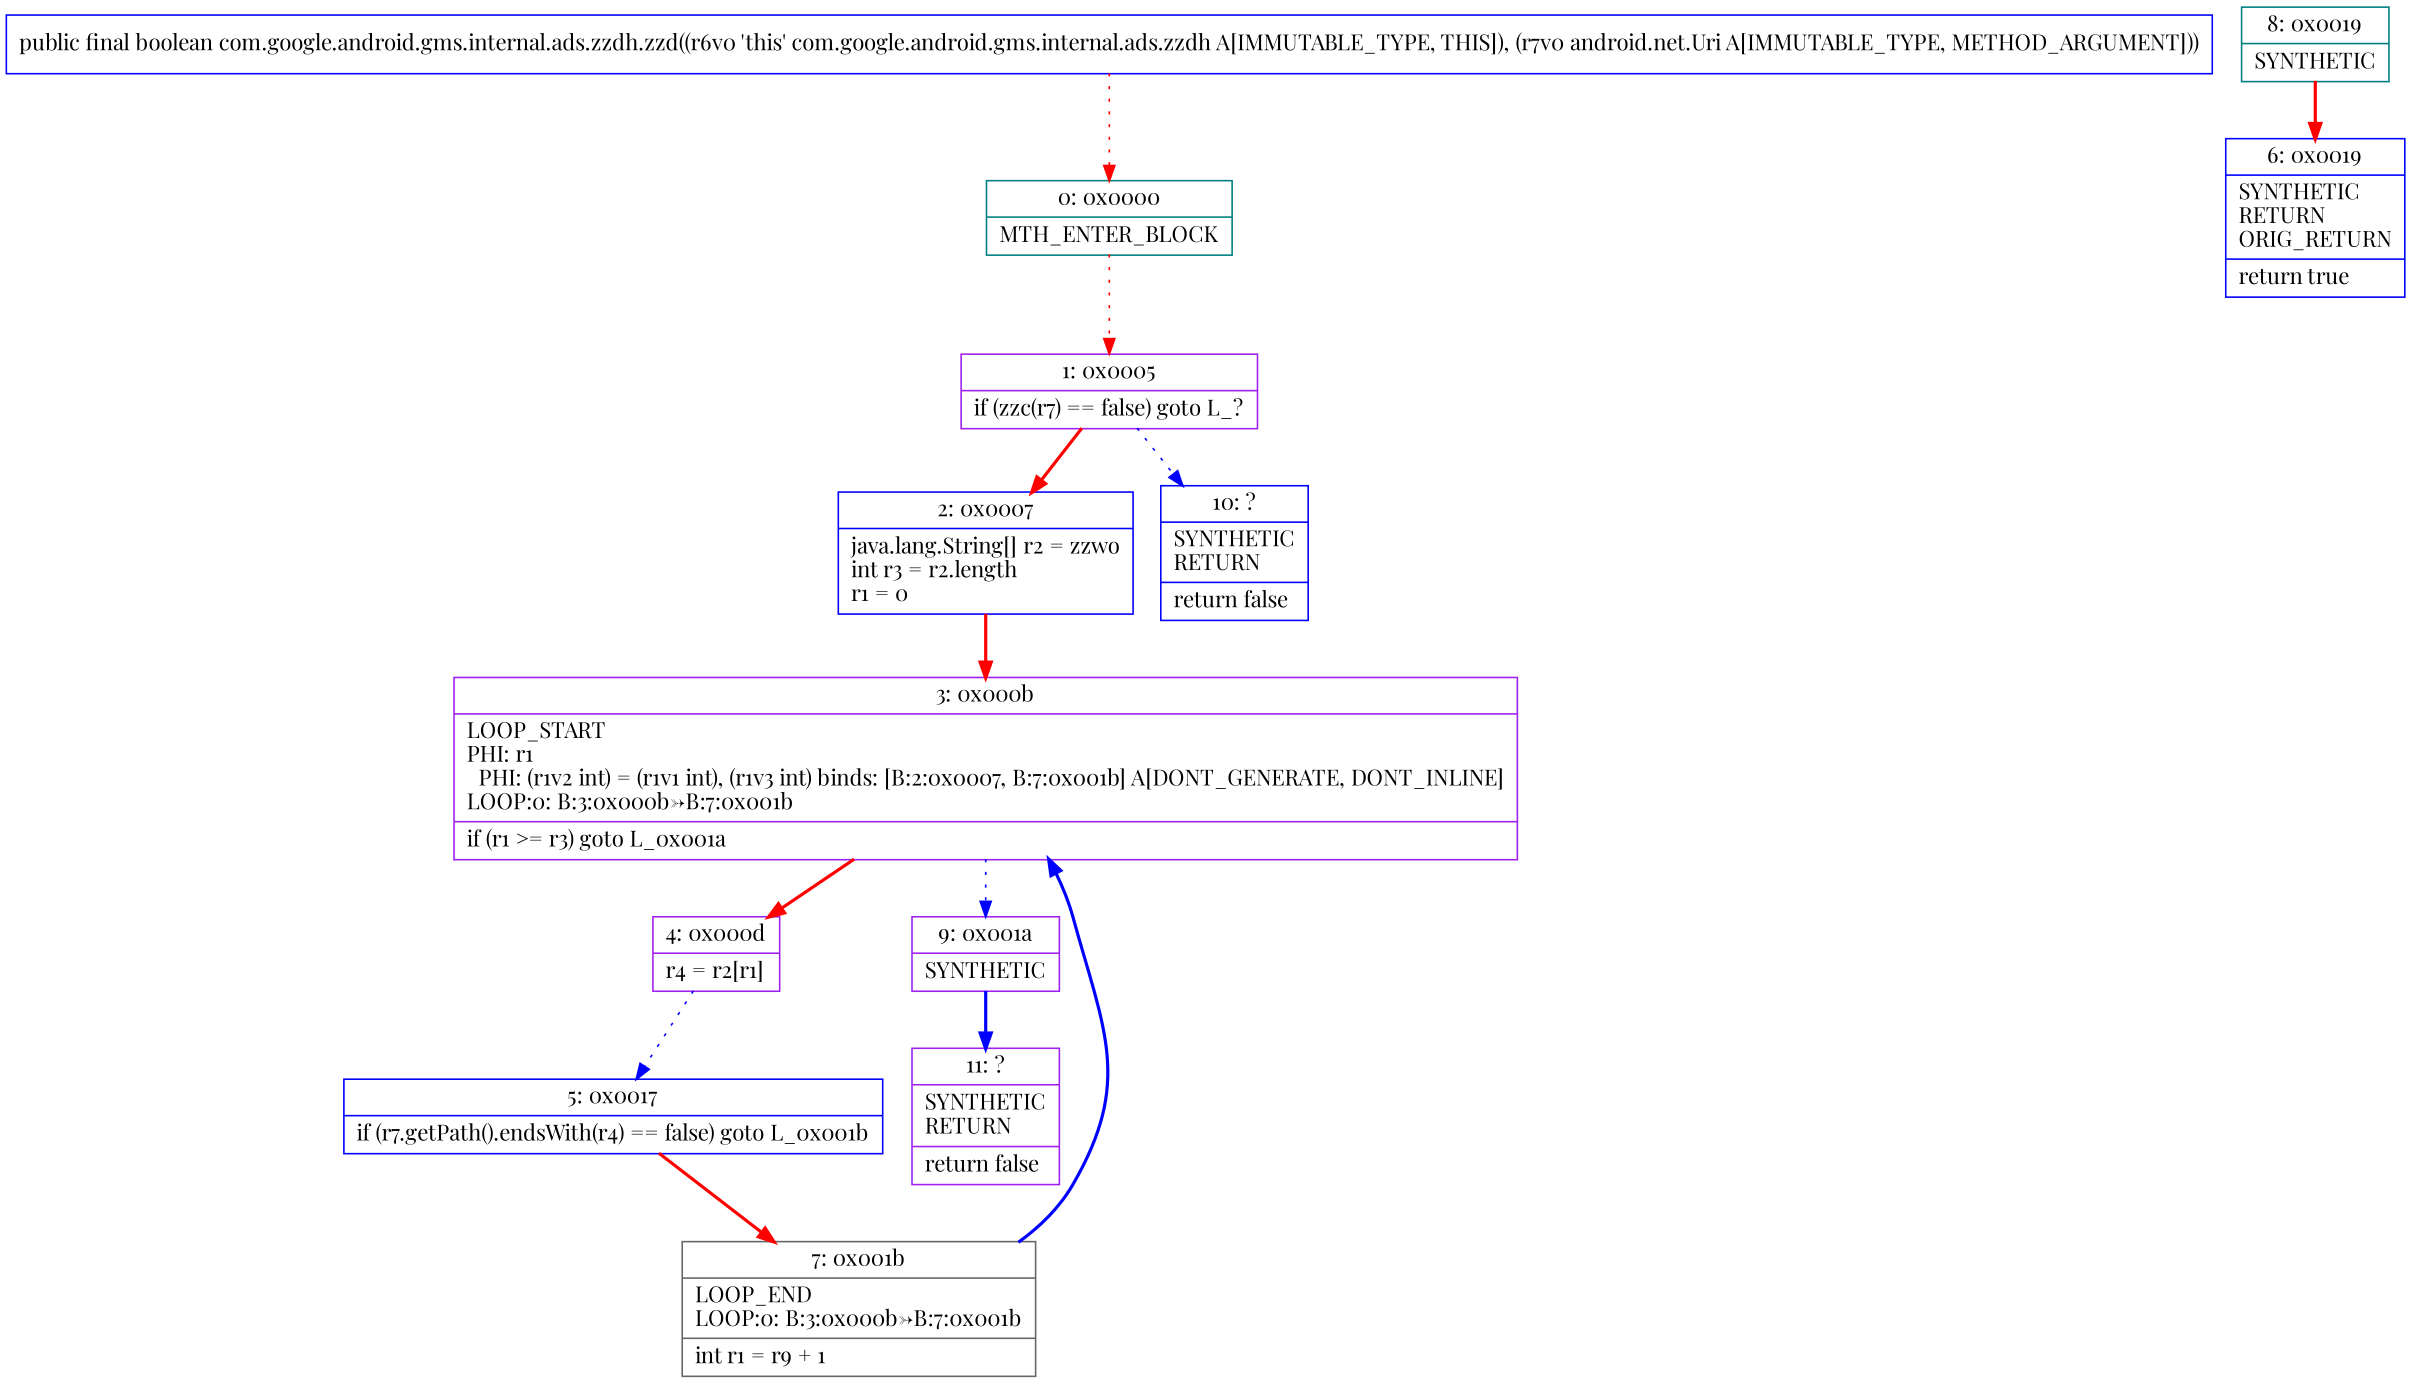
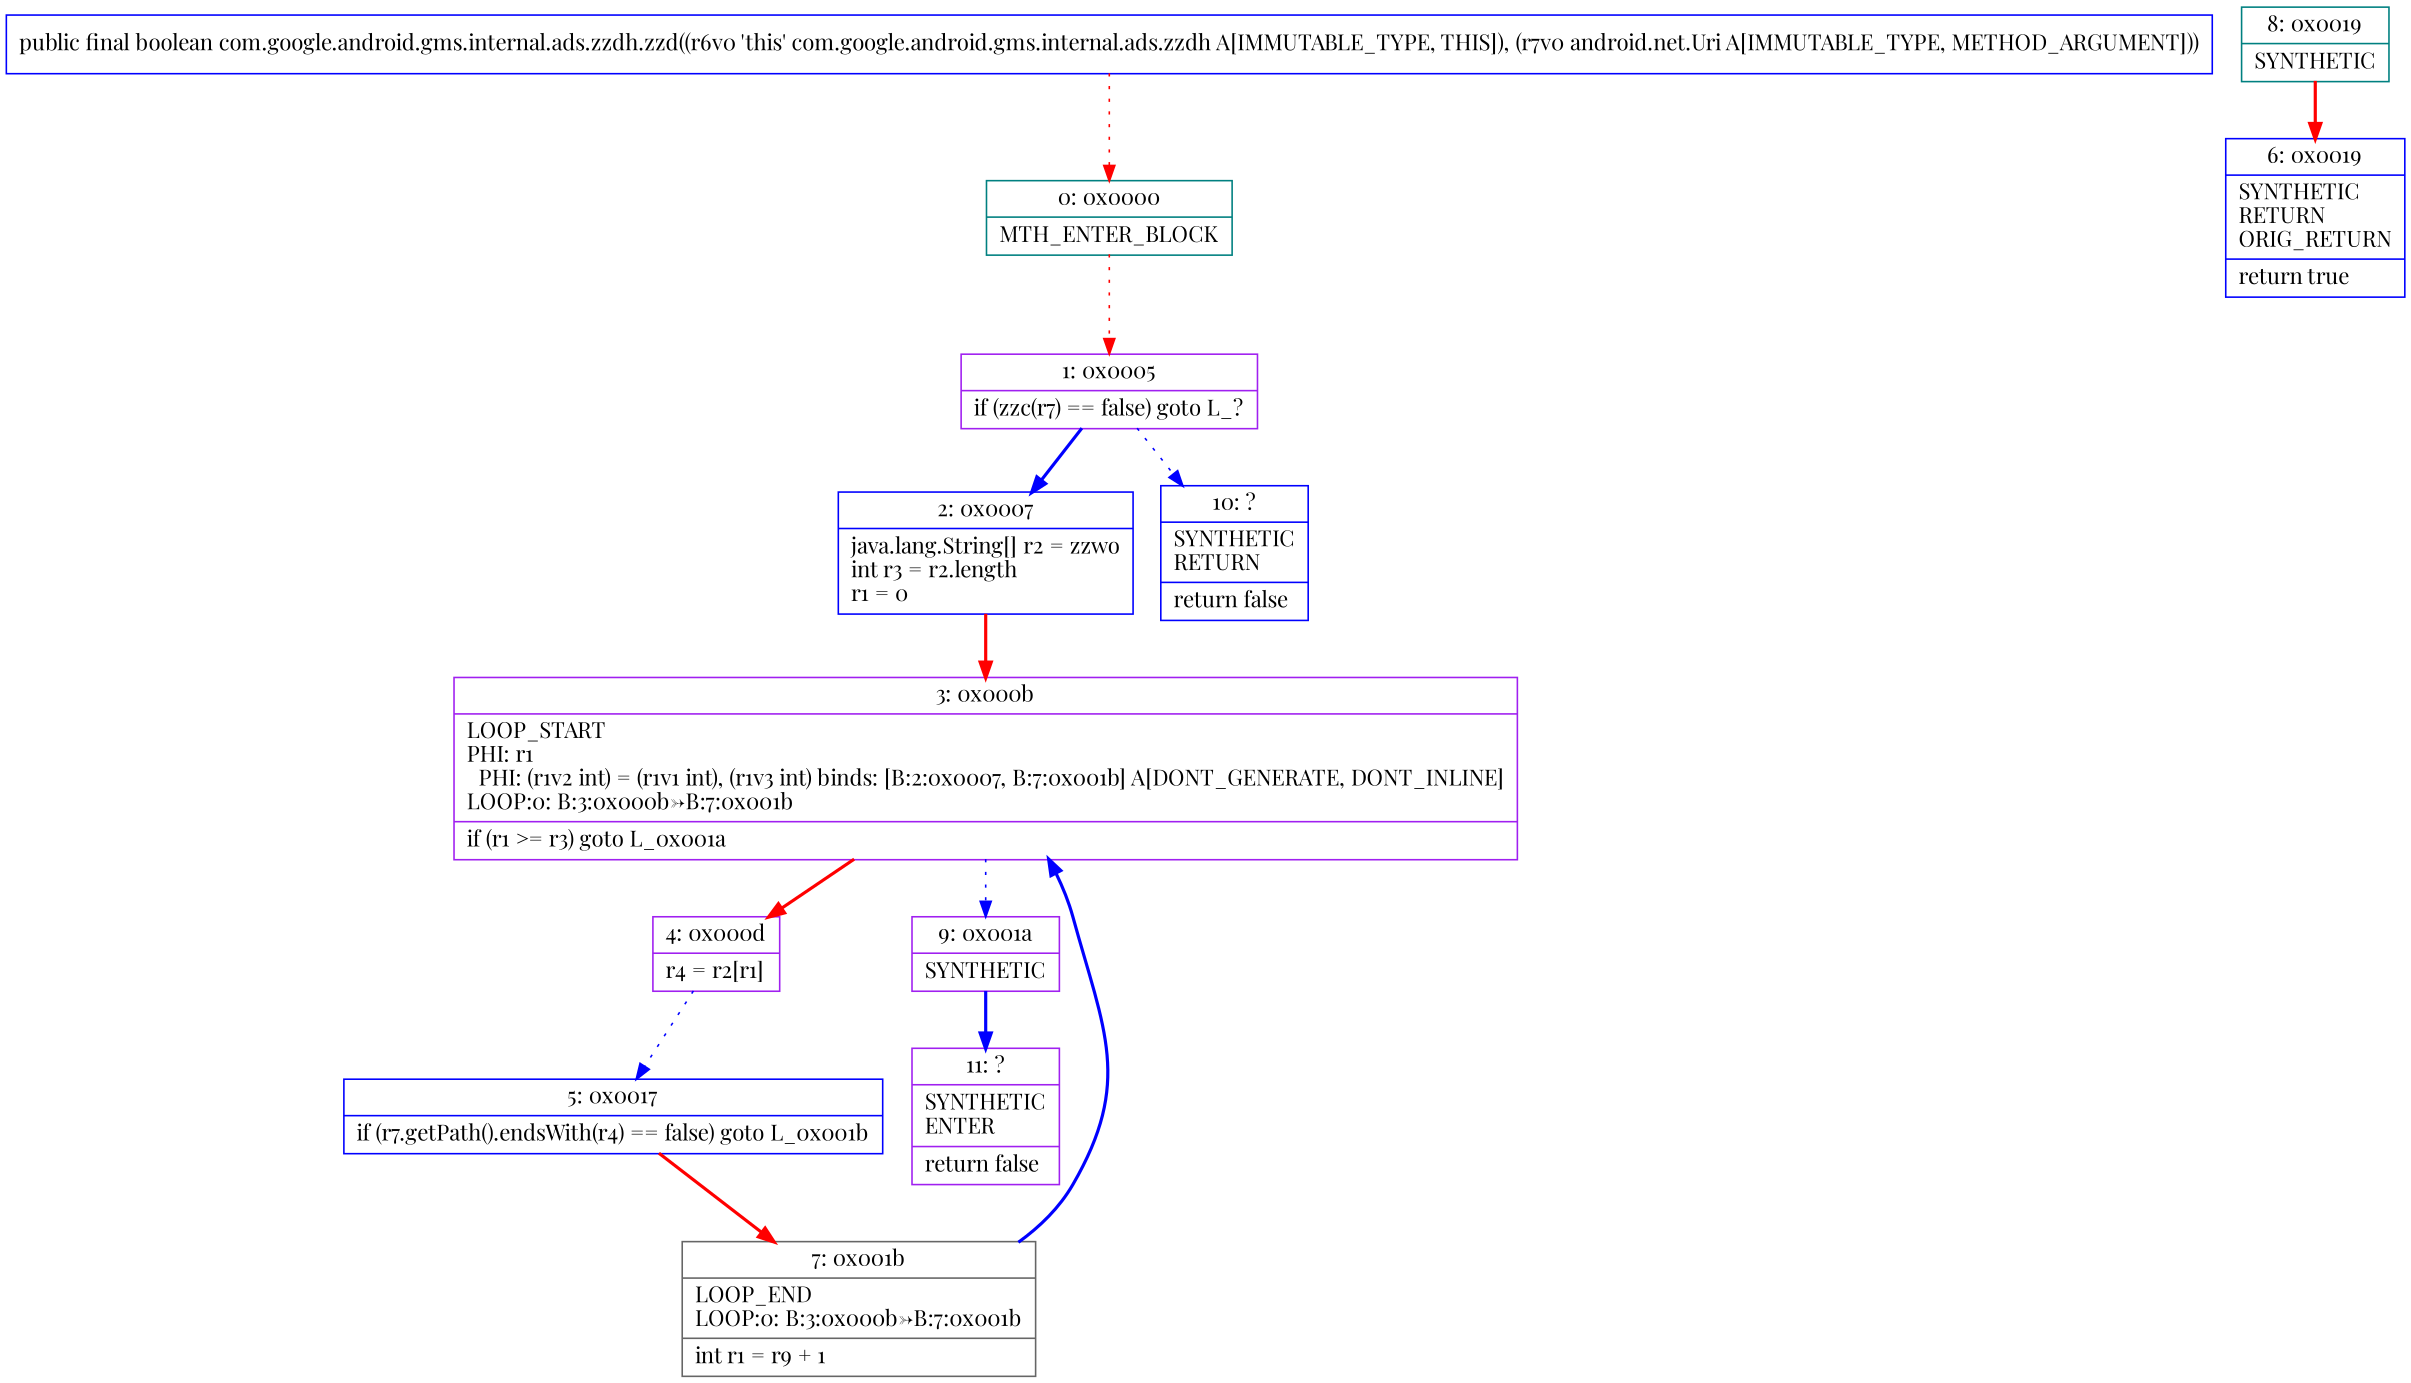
edge "1: 0x0005" -> "2: 0x0007": color red -> blue
node "11: ?": text "RETURN" -> "ENTER"
